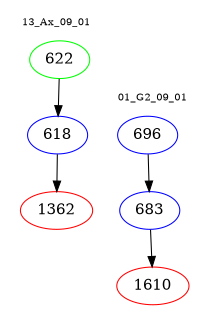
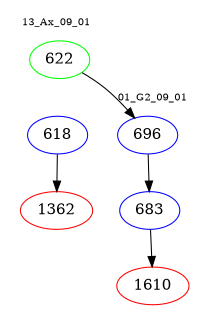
edge "622" -> "618": now "622" -> "696"
